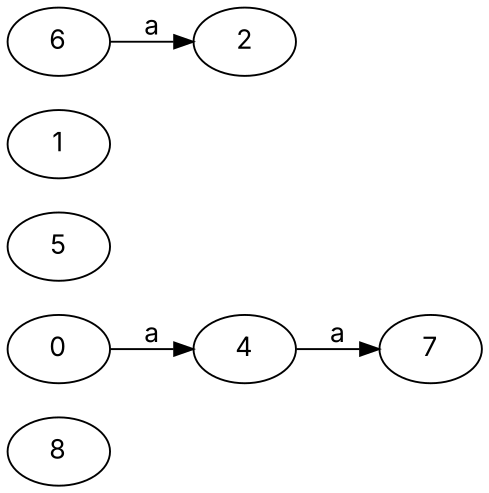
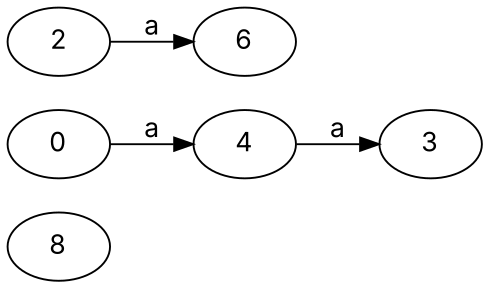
edge "6" -> "2": reversed
node "1": removed
node "5": removed
node "7": label "7" -> "3"
